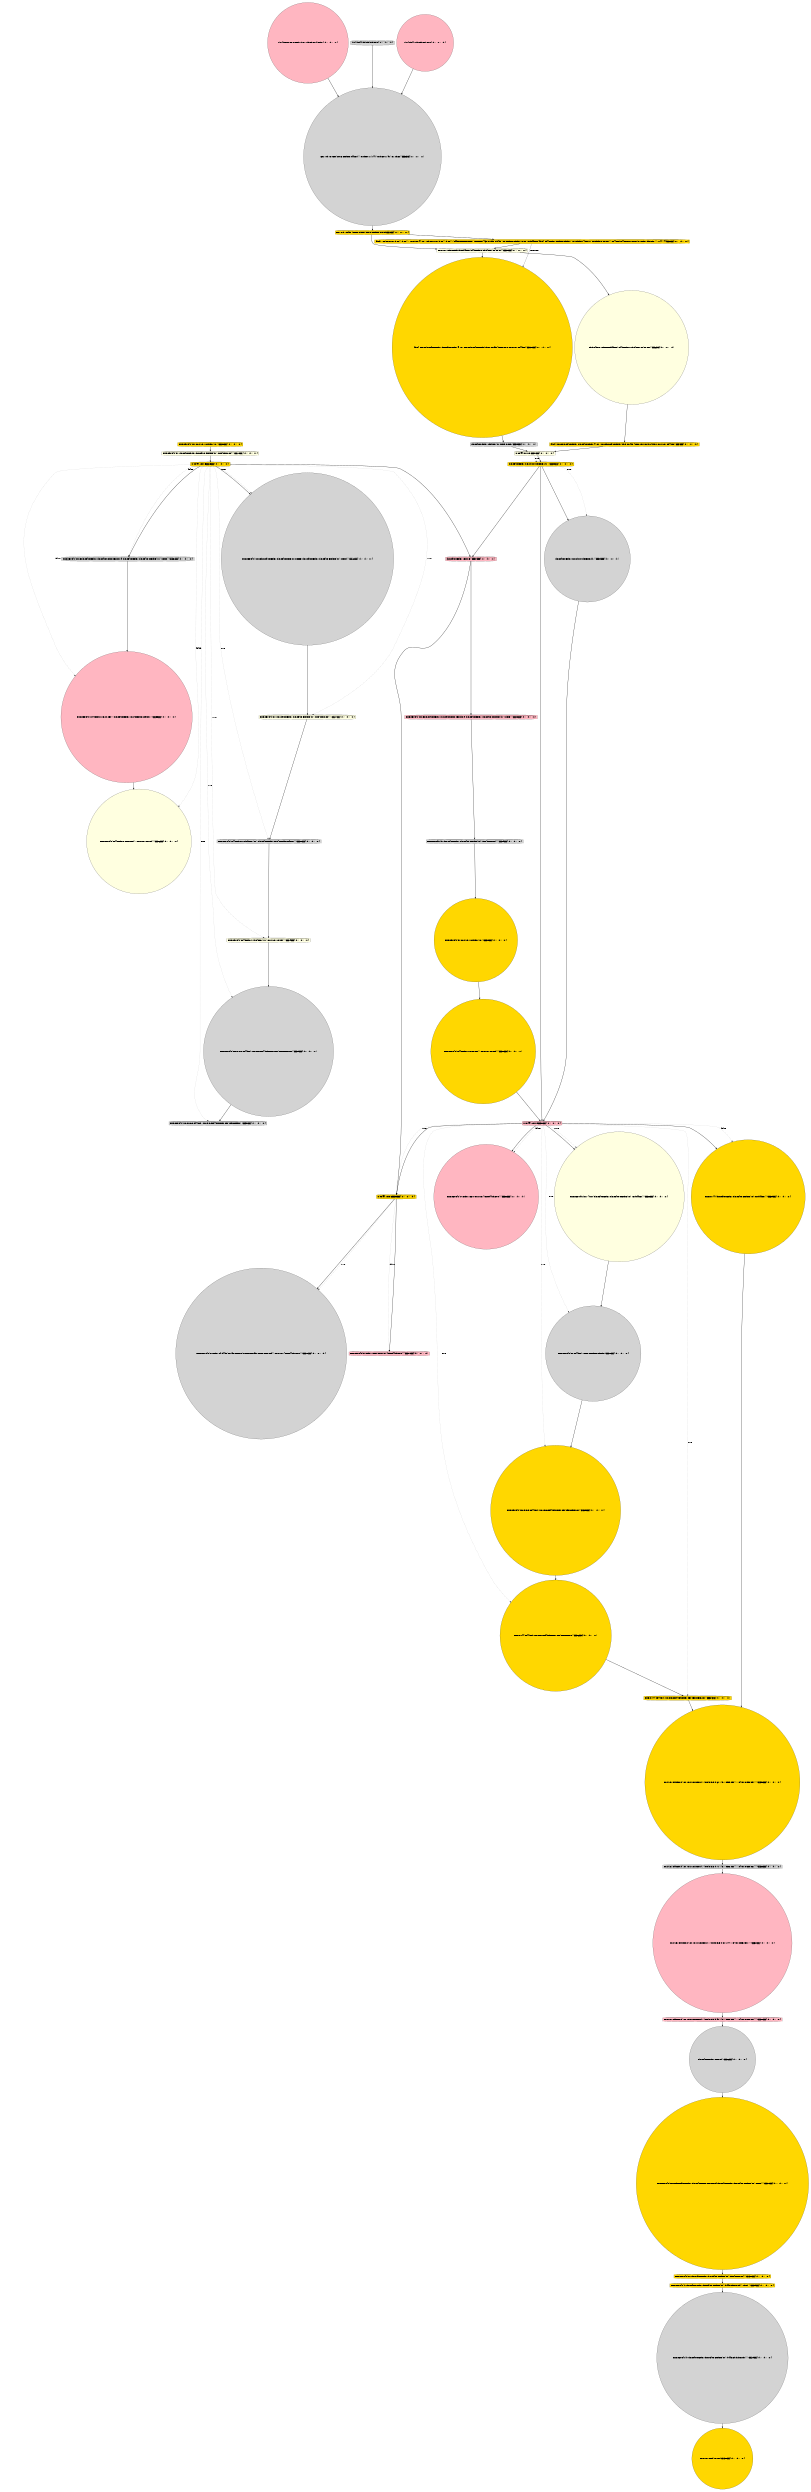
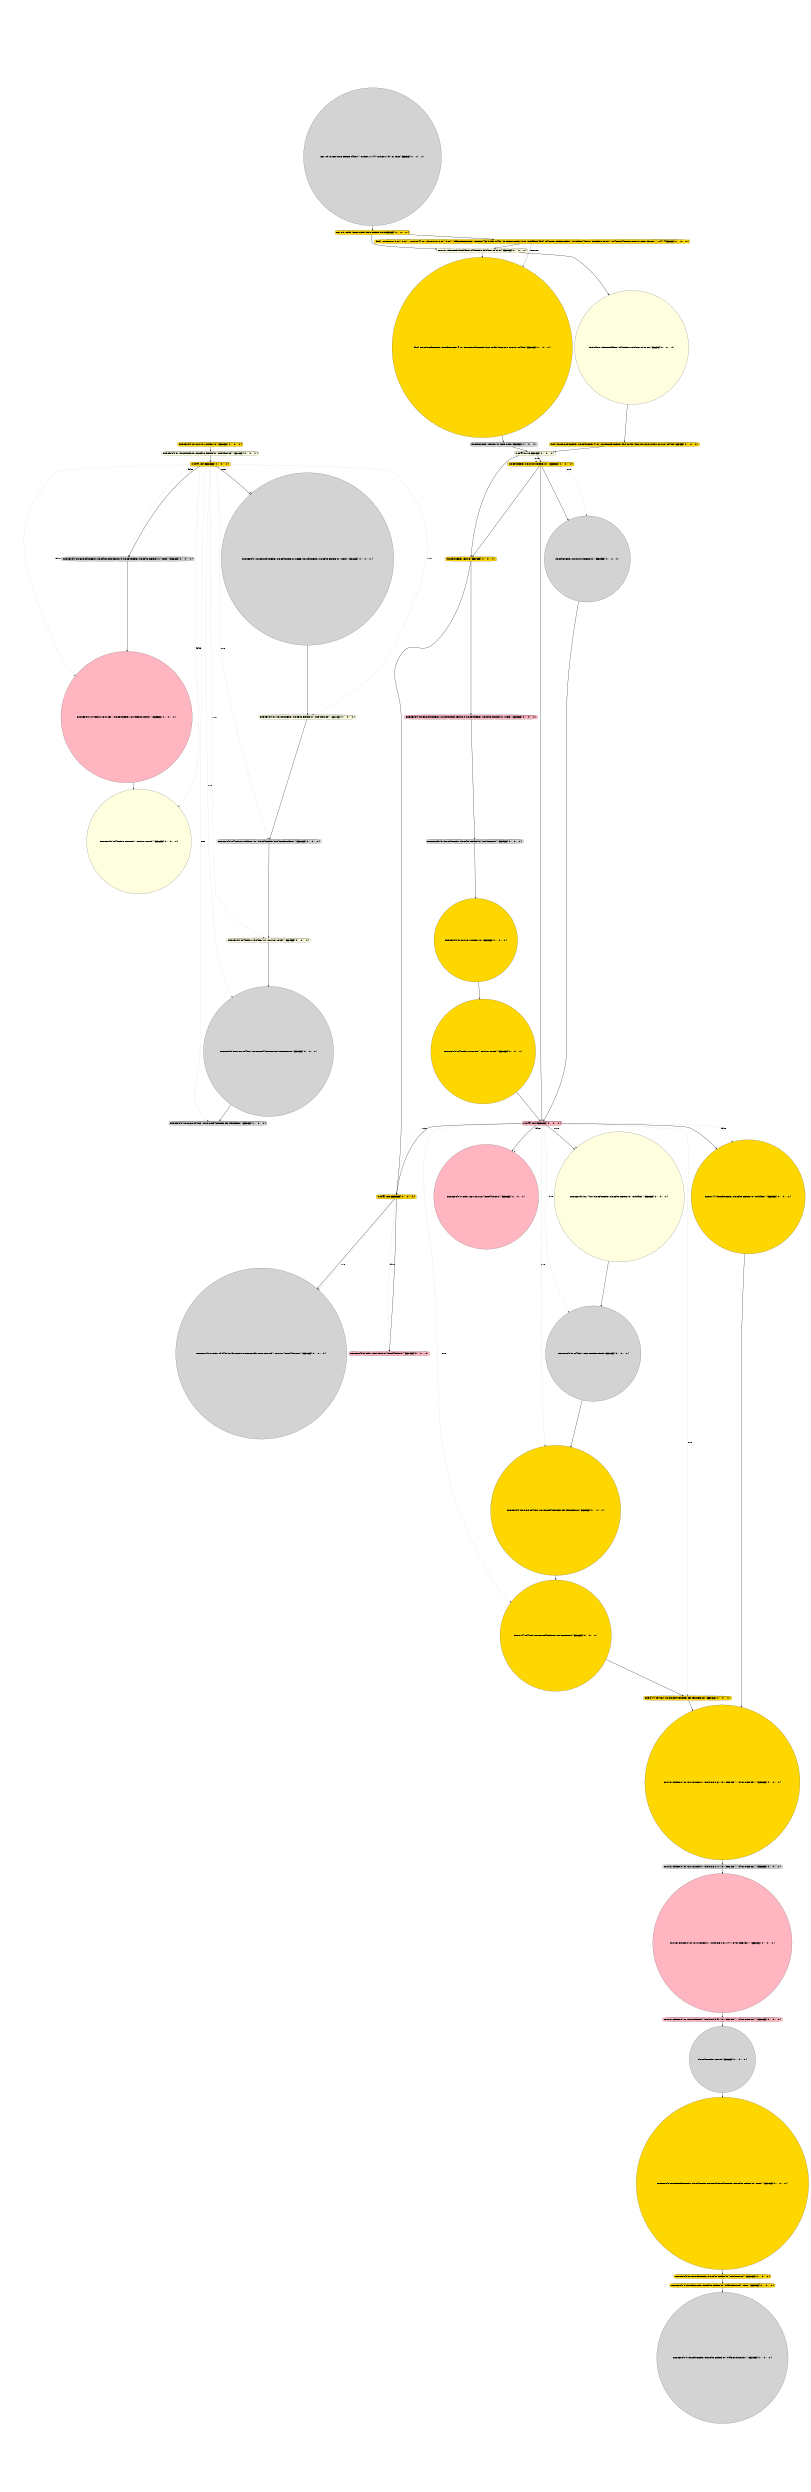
node "shouldRestoreFromBeginningAndCheckCompletion['0', '0', '1']": removed
node "shouldPollWithRightTimeout['1', '0', '0']": removed
node "shouldPollWithRightTimeout['0', '1', '0']": removed
edge "type == ACTIVE@@@45@@@['0', '0', '1']" -> "changelogReader.restore()@@@17@@@['1', '0', '1']": now "type == STANDBY@@@14@@@['1', '1', '1']" -> "changelogReader.restore()@@@17@@@['1', '0', '1']"
node "changelogReader.restore()@@@17@@@['1', '0', '1']": fillcolor lightpink -> gold
node "consumer.seek(tp,11L)@@@41@@@['0', '0', '1']": removed
